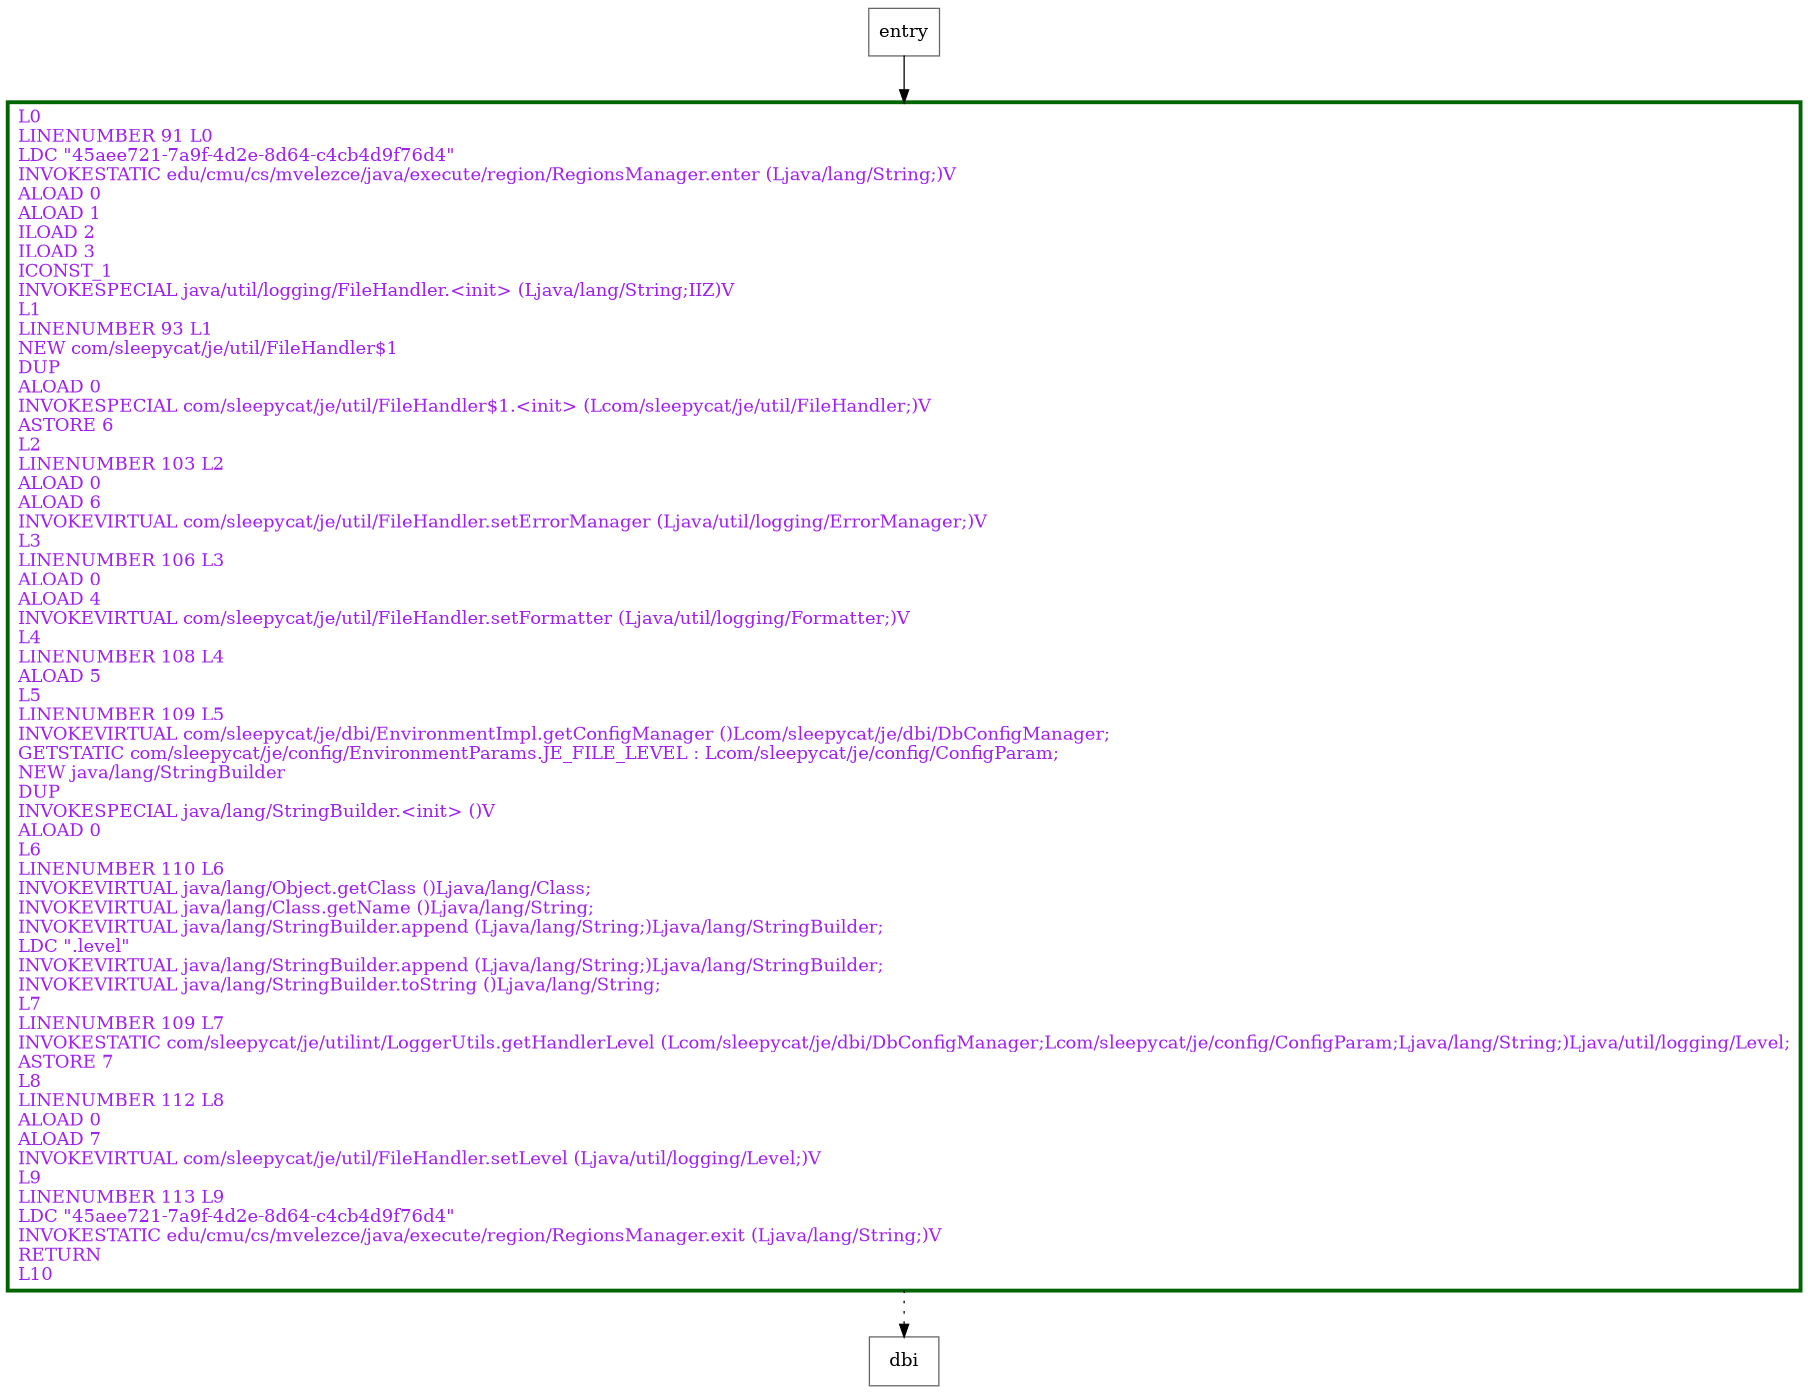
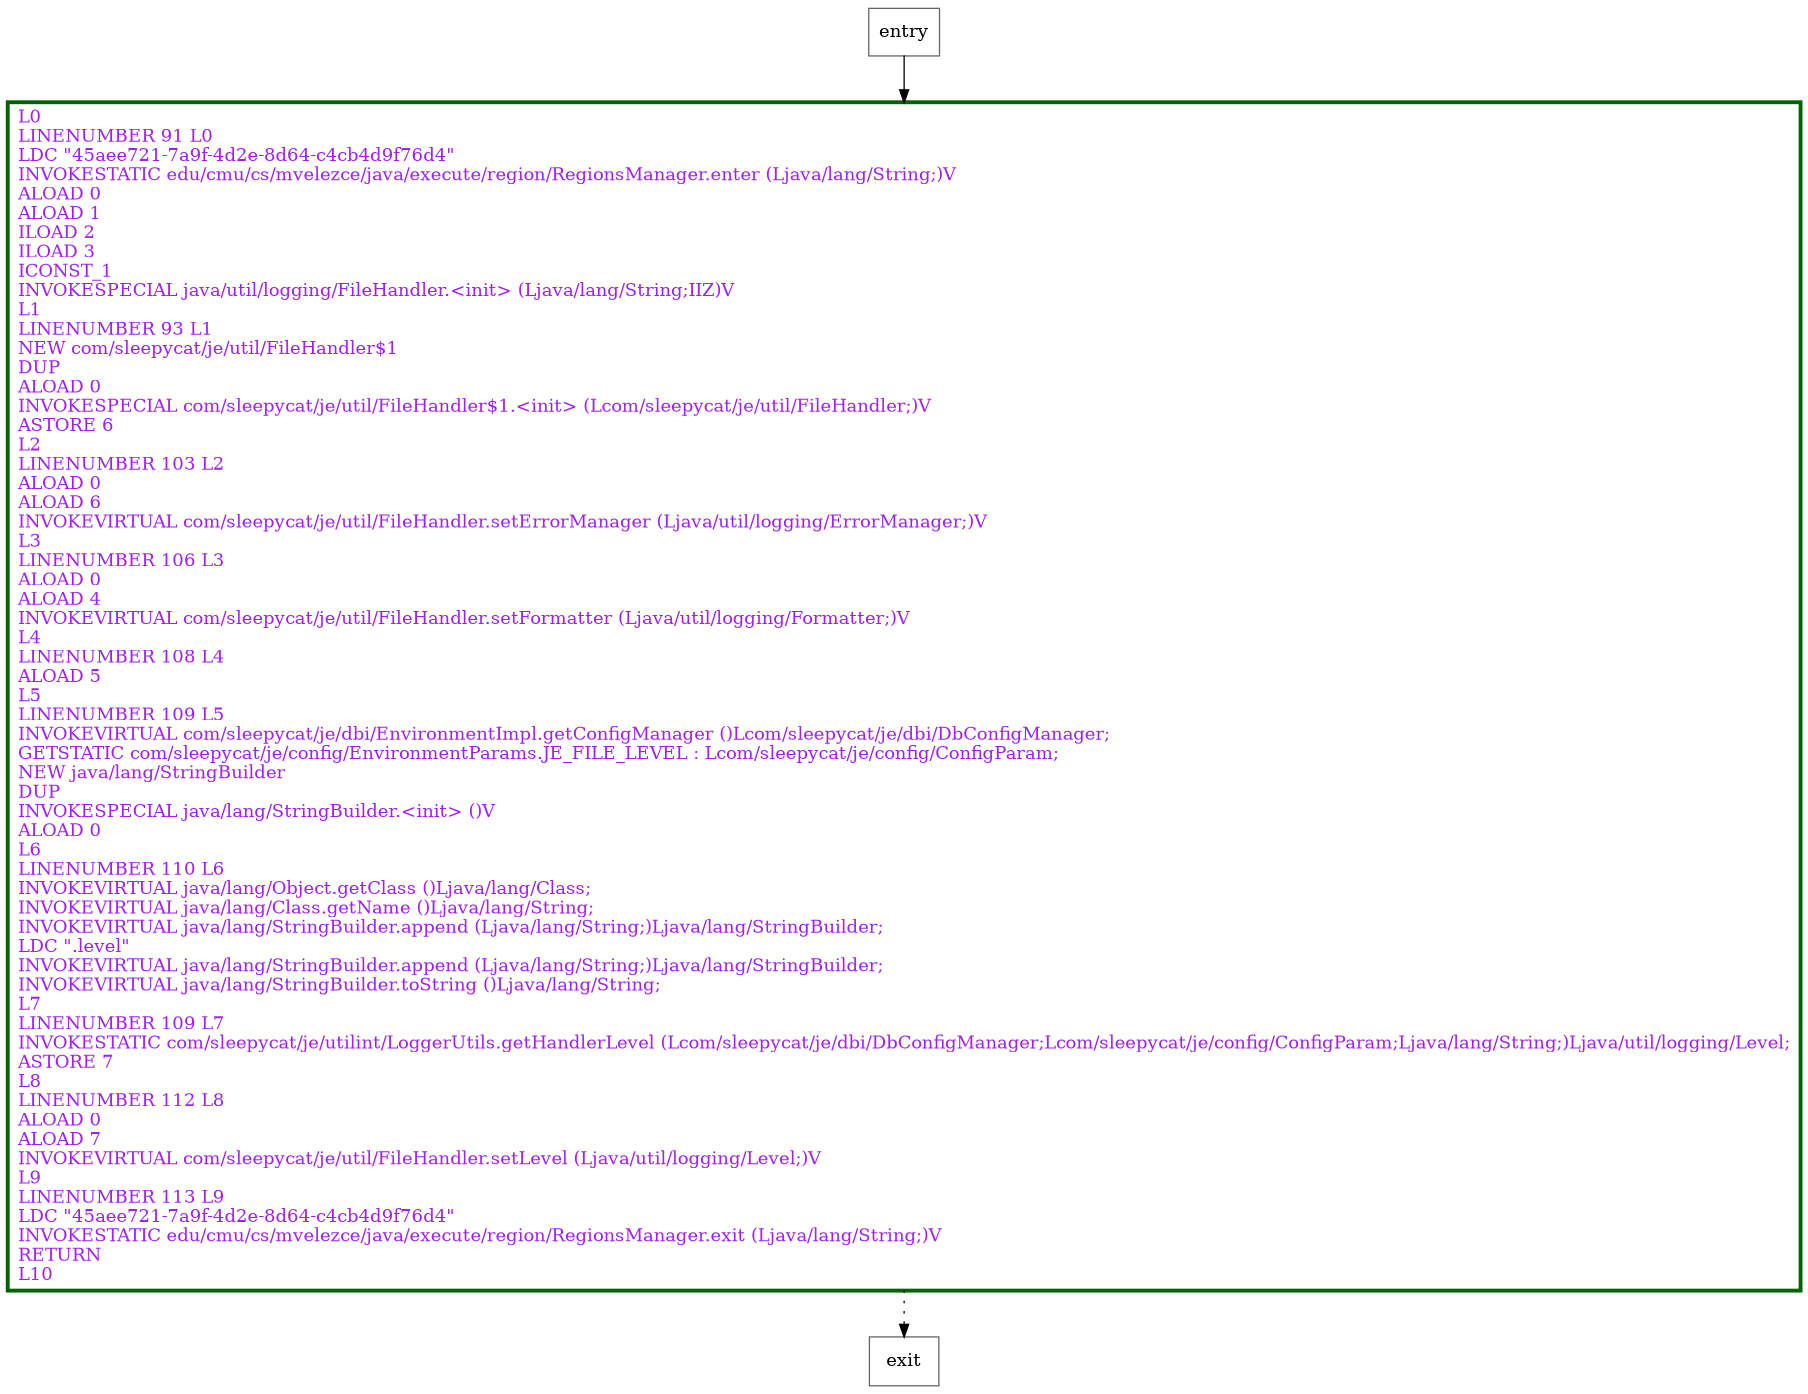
node "dbi": label "dbi" -> "exit"
